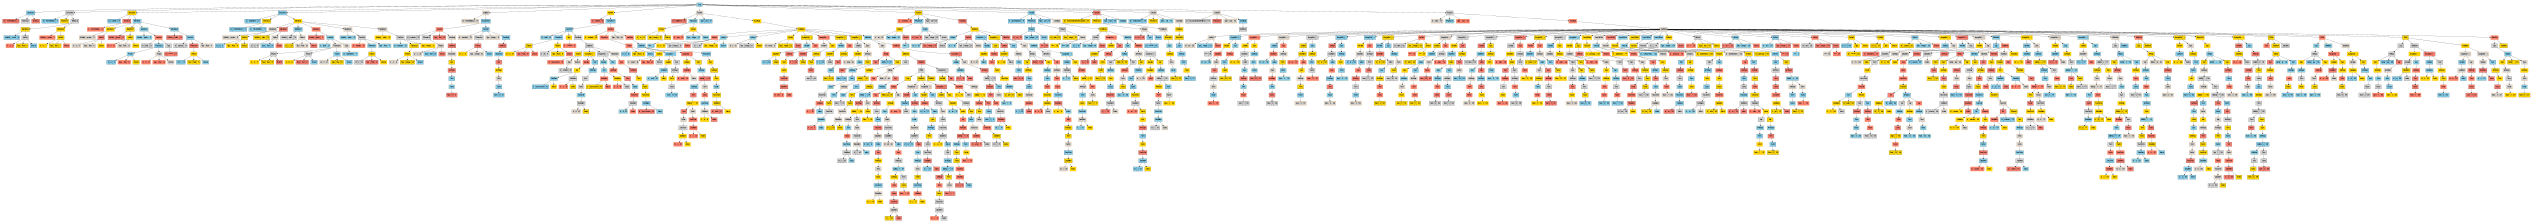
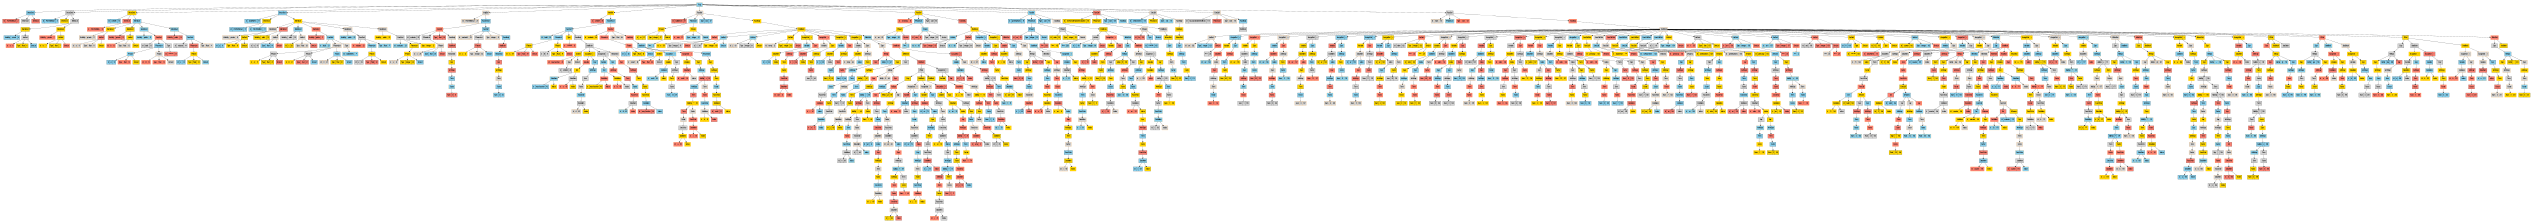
node "ReadStat": fillcolor lightgrey -> salmon
